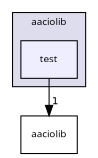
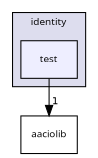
cluster "aaciolib": label "aaciolib" -> "identity"
